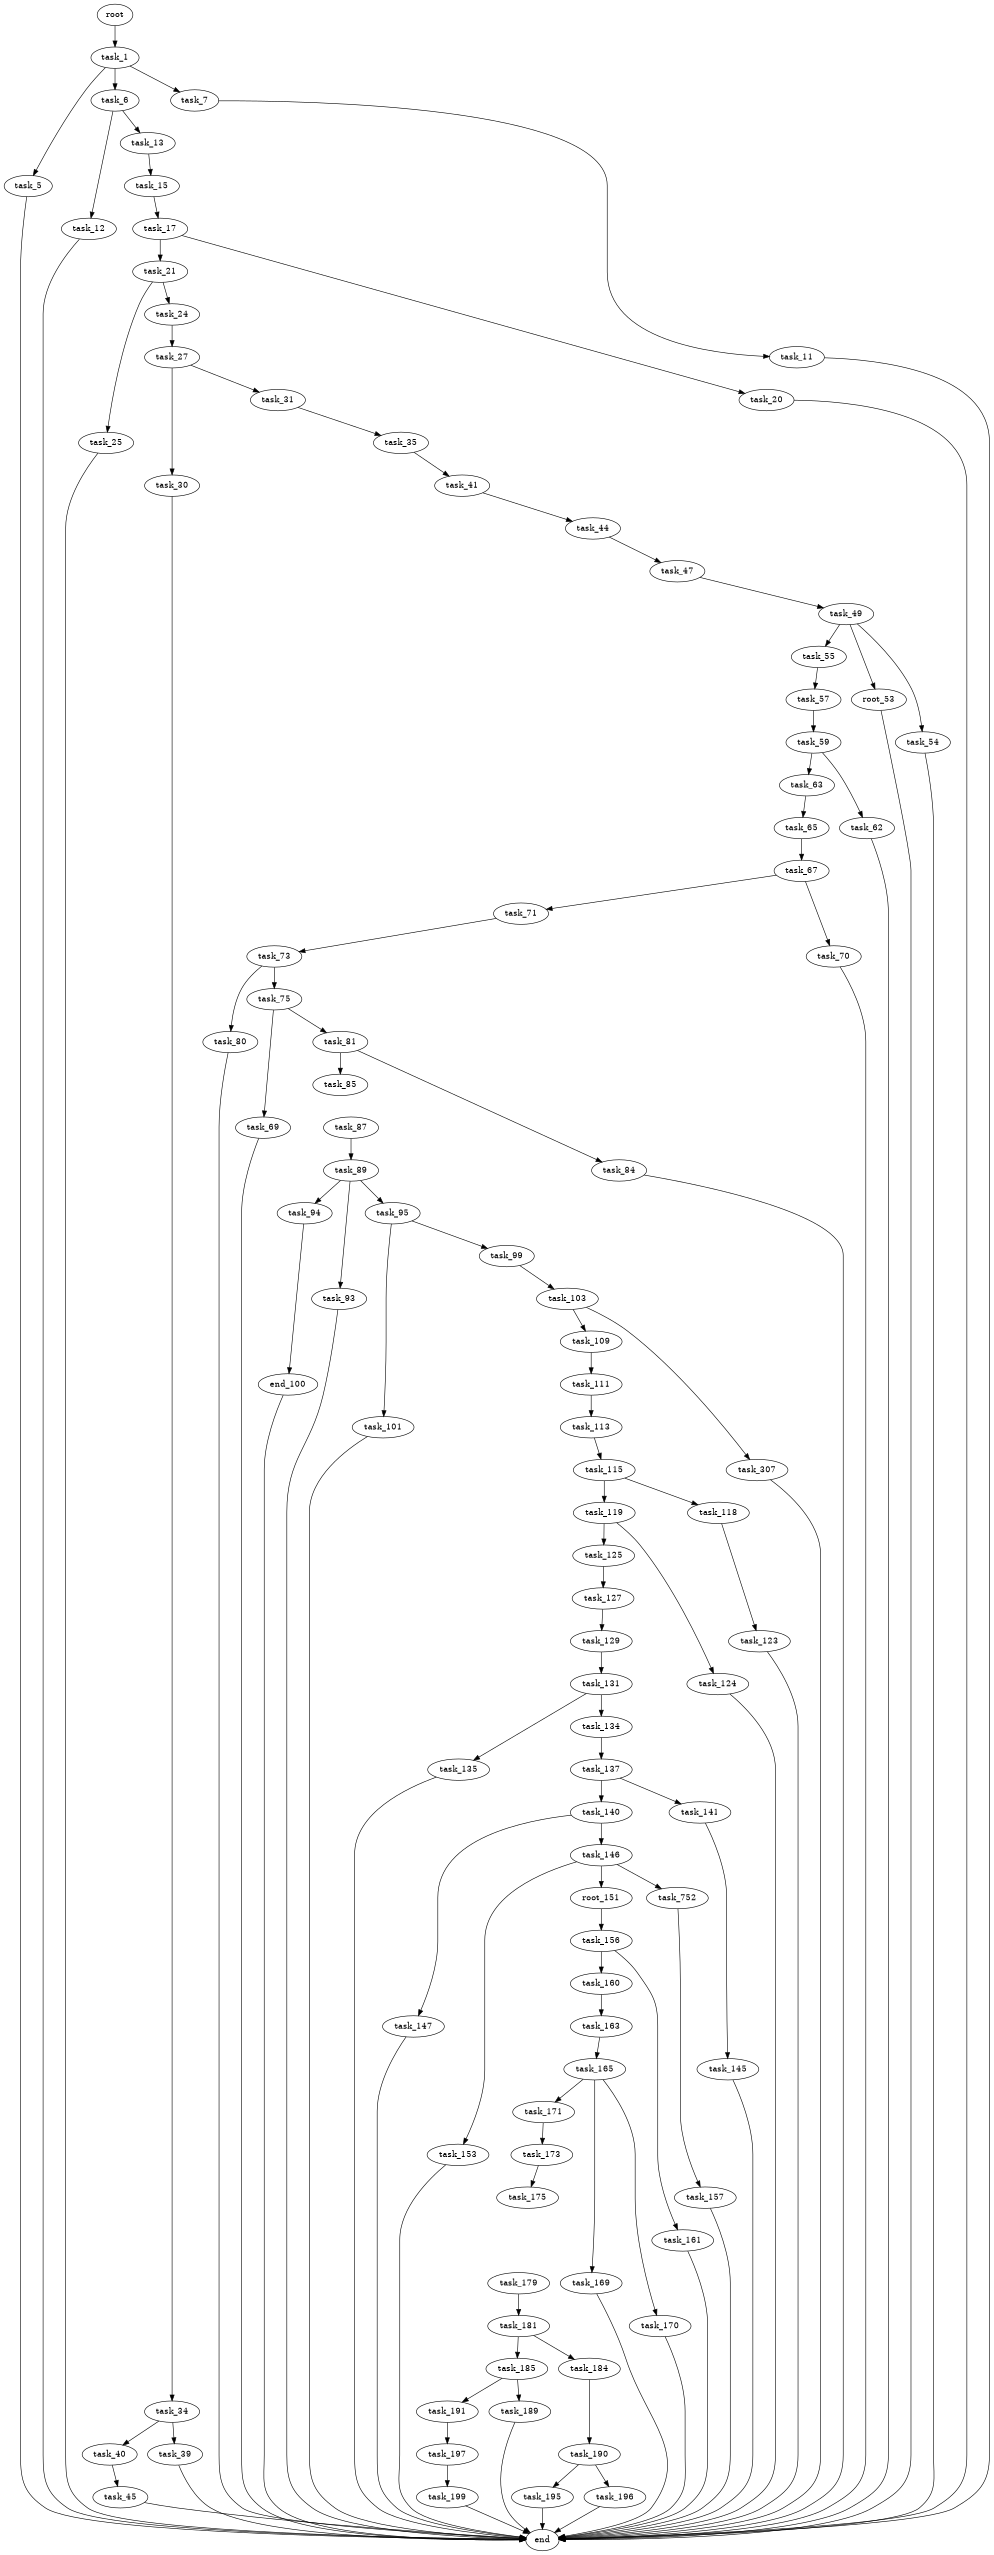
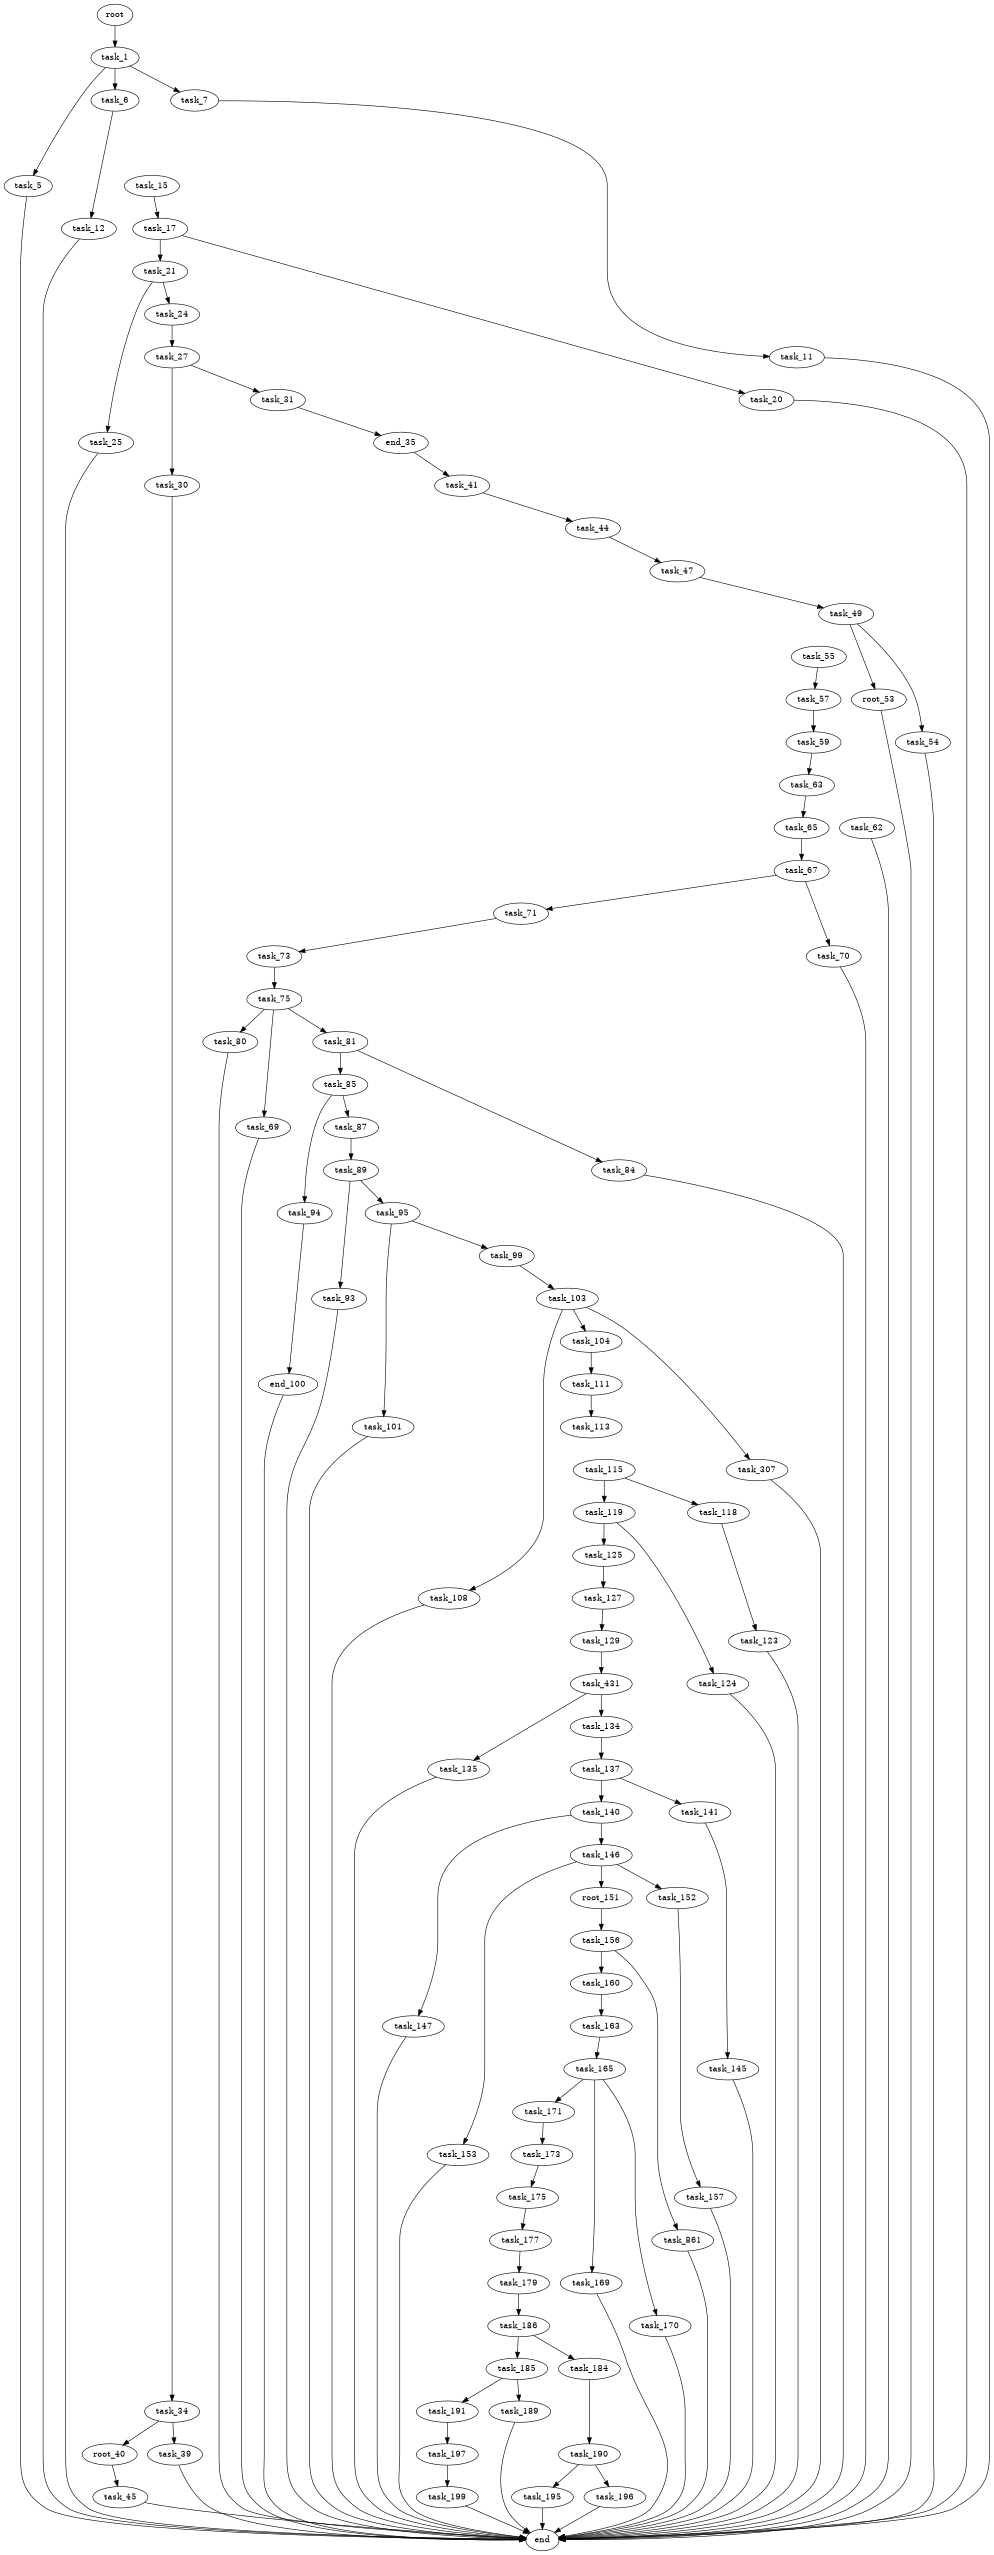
node "task_13": removed
node "task_35": label "task_35" -> "end_35"
edge "task_49" -> "task_55": removed
edge "task_59" -> "task_62": removed
edge "task_73" -> "task_80": now "task_75" -> "task_80"
edge "task_85" -> "task_87": added
edge "task_89" -> "task_94": now "task_85" -> "task_94"
node "task_109": label "task_109" -> "task_104"
edge "task_113" -> "task_115": removed
node "task_108": added
node "task_131": label "task_131" -> "task_431"
node "task_752": label "task_752" -> "task_152"
node "task_177": added
node "task_161": label "task_161" -> "task_861"
node "task_181": label "task_181" -> "task_186"
node "task_40": label "task_40" -> "root_40"
